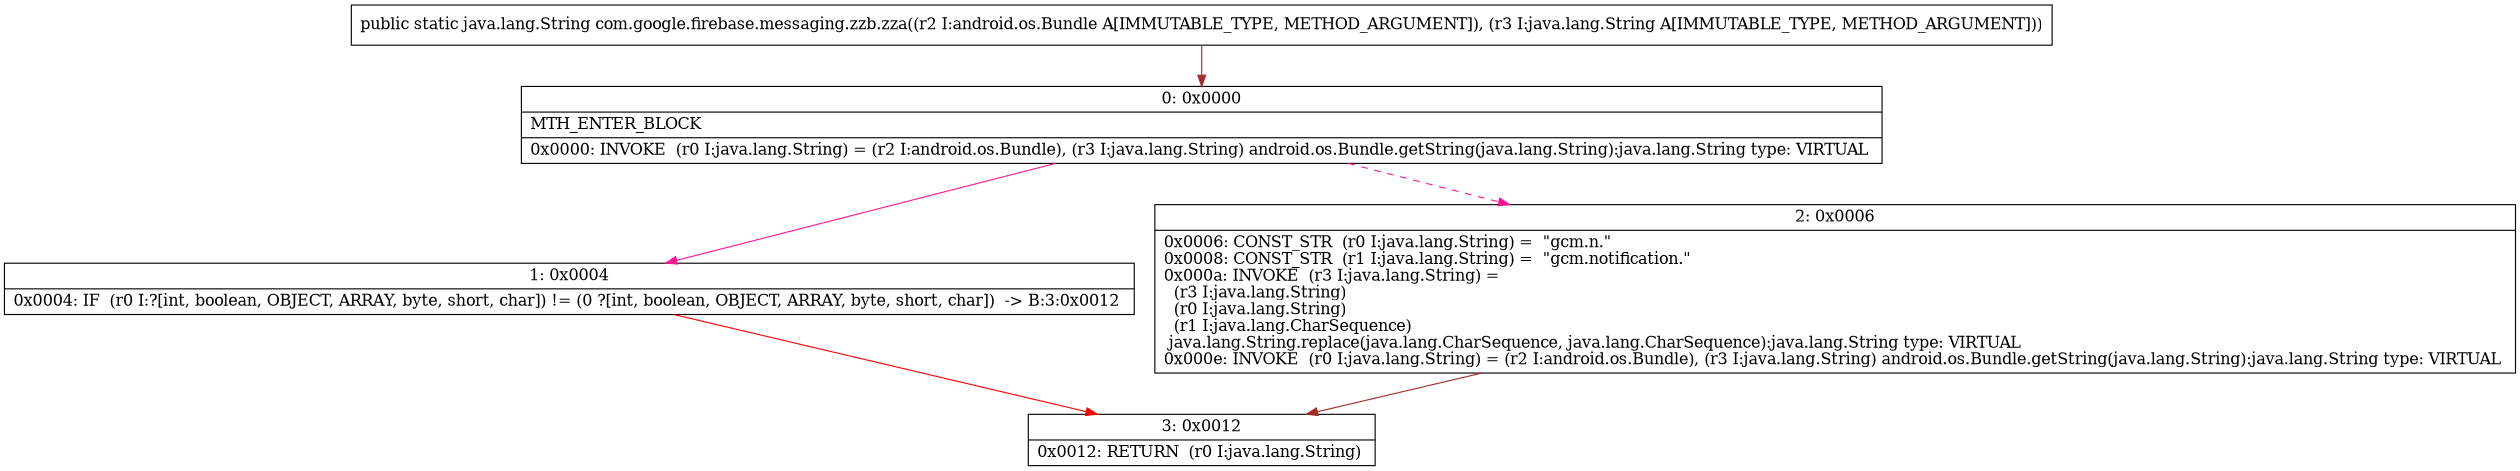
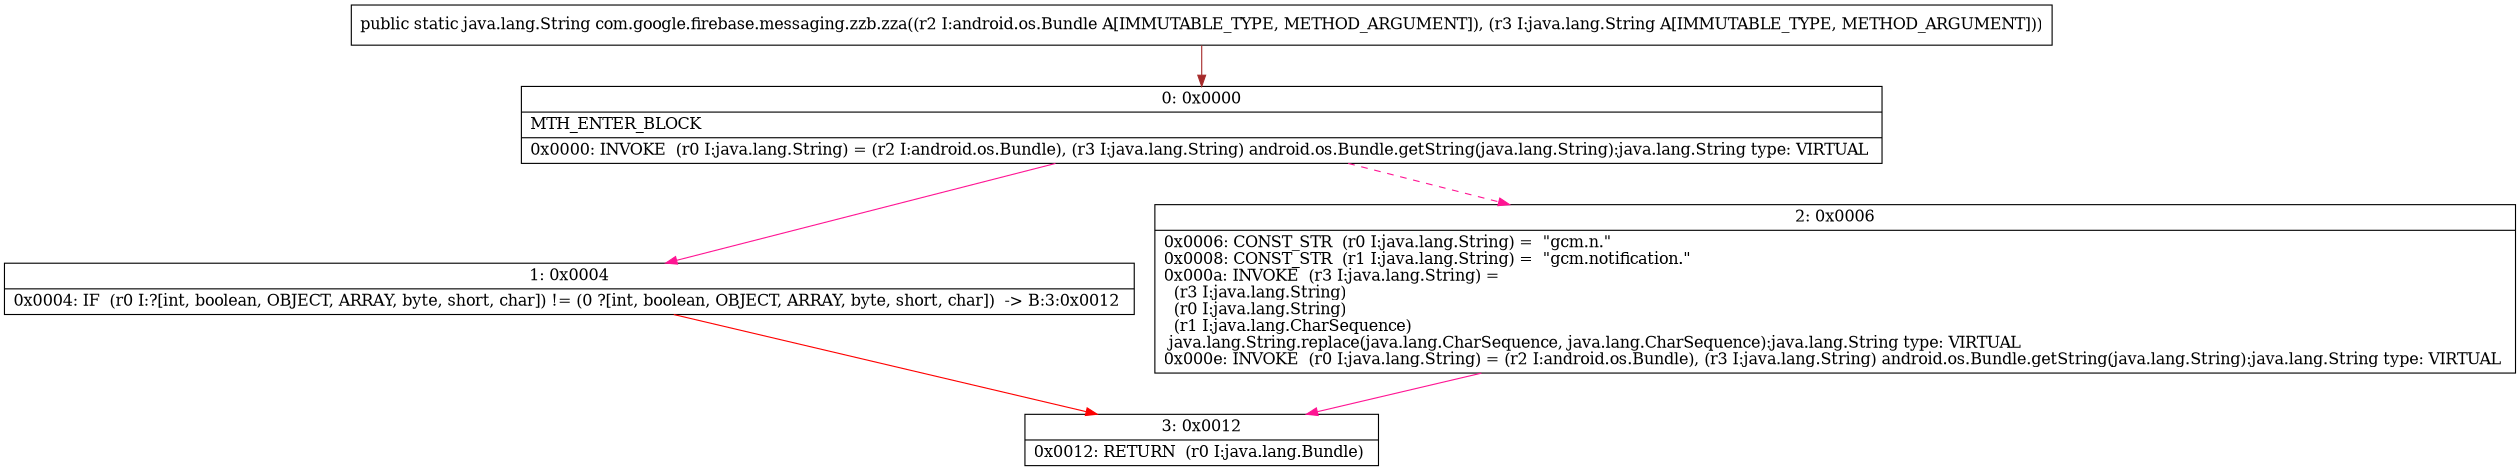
edge "2: 0x0006" -> "3: 0x0012": color brown -> deeppink
node "3: 0x0012": text "0x0012: RETURN  (r0 I:java.lang.String)" -> "0x0012: RETURN  (r0 I:java.lang.Bundle)"
